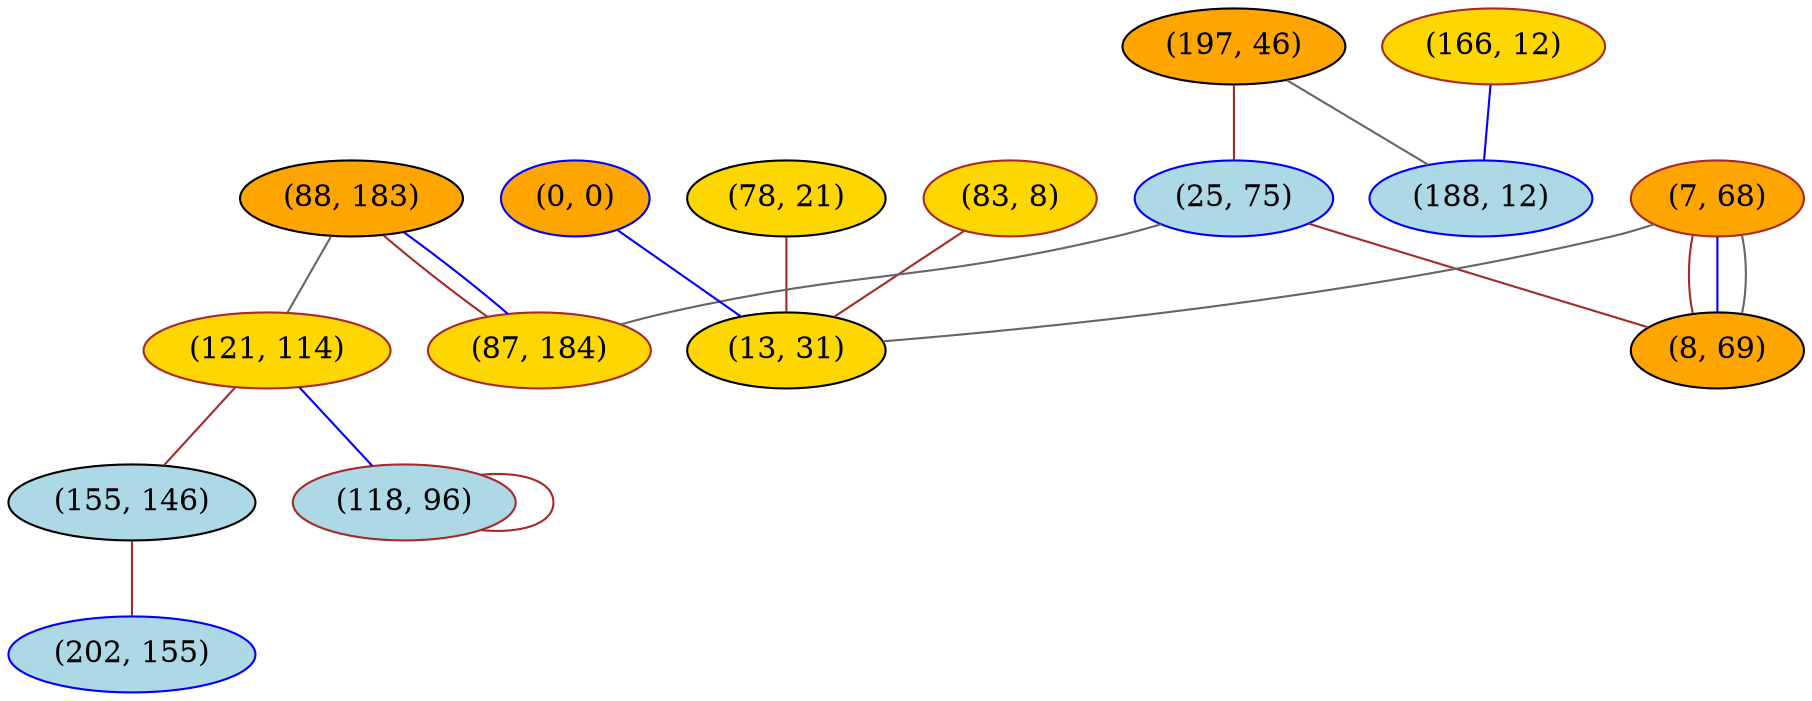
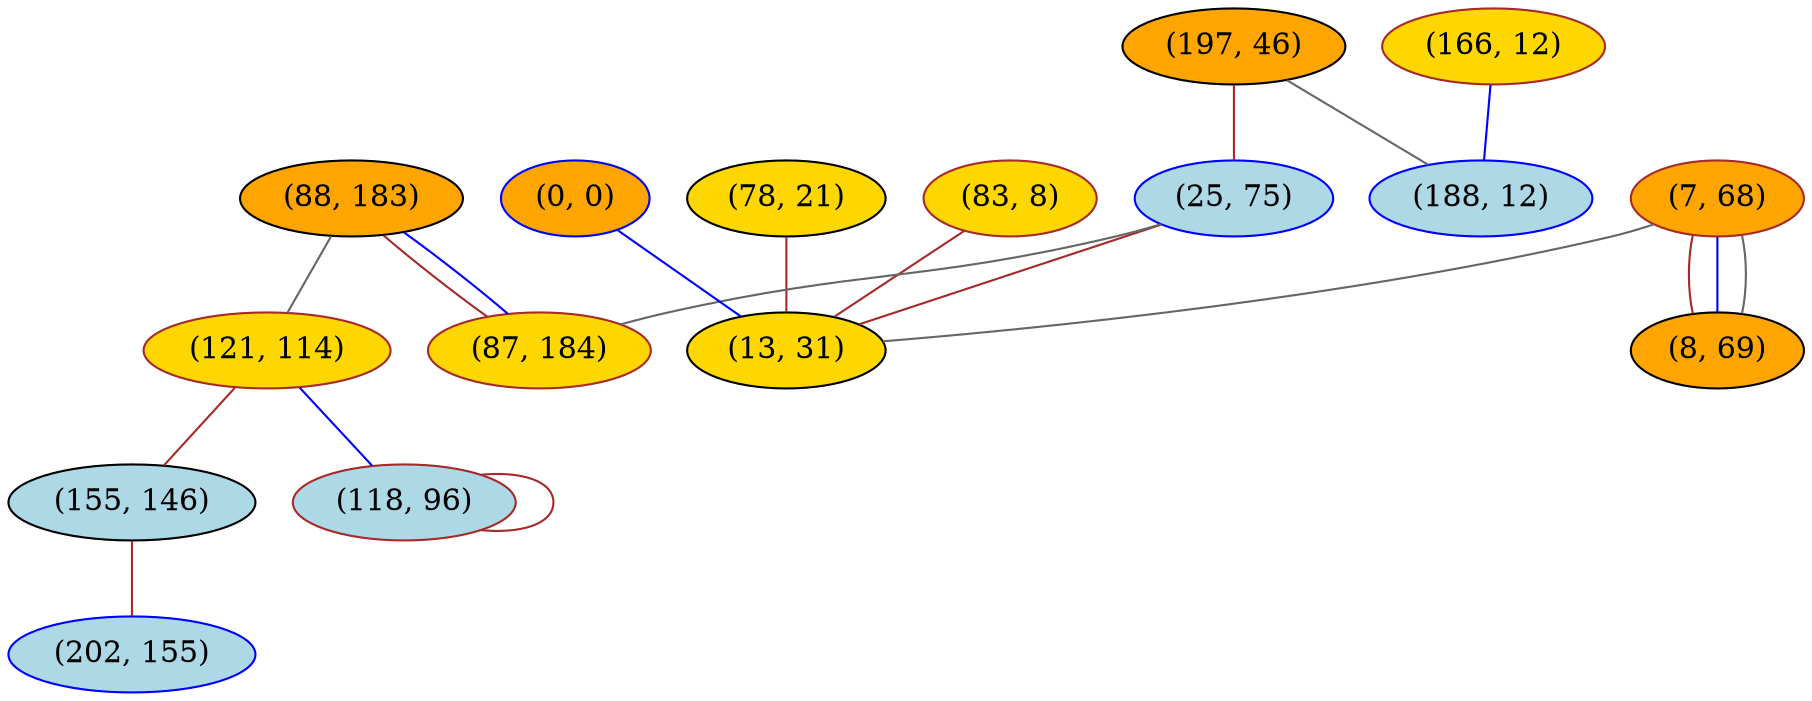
edge "(25, 75)" -- "(8, 69)": now "(25, 75)" -- "(13, 31)"
